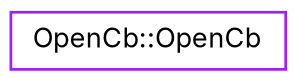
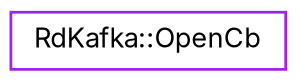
node "OpenCb::OpenCb": label "OpenCb::OpenCb" -> "RdKafka::OpenCb"
